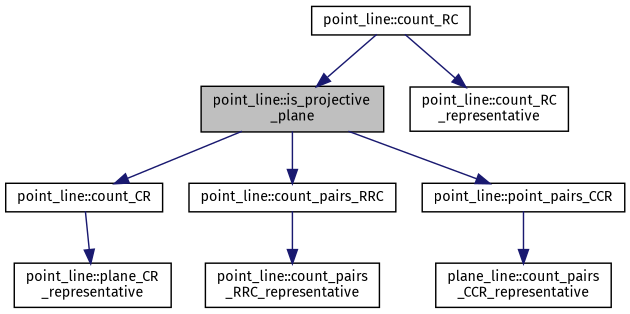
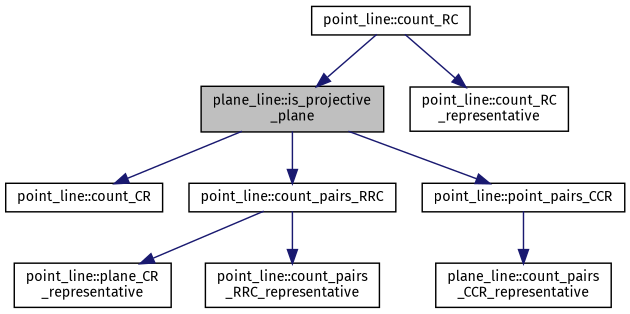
node "point_line::is_projective _plane": label "point_line::is_projective _plane" -> "plane_line::is_projective _plane"
edge "point_line::count_CR" -> "point_line::plane_CR _representative": now "point_line::count_pairs_RRC" -> "point_line::plane_CR _representative"
